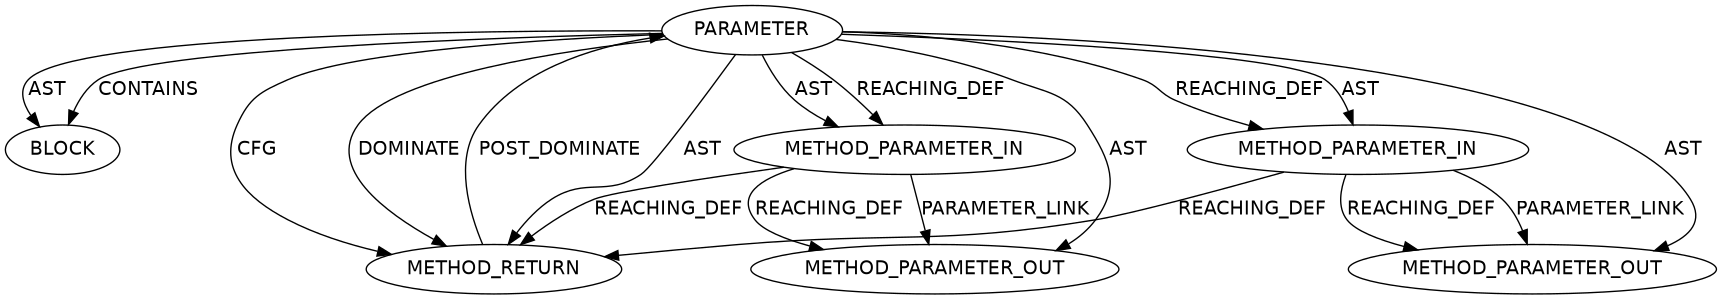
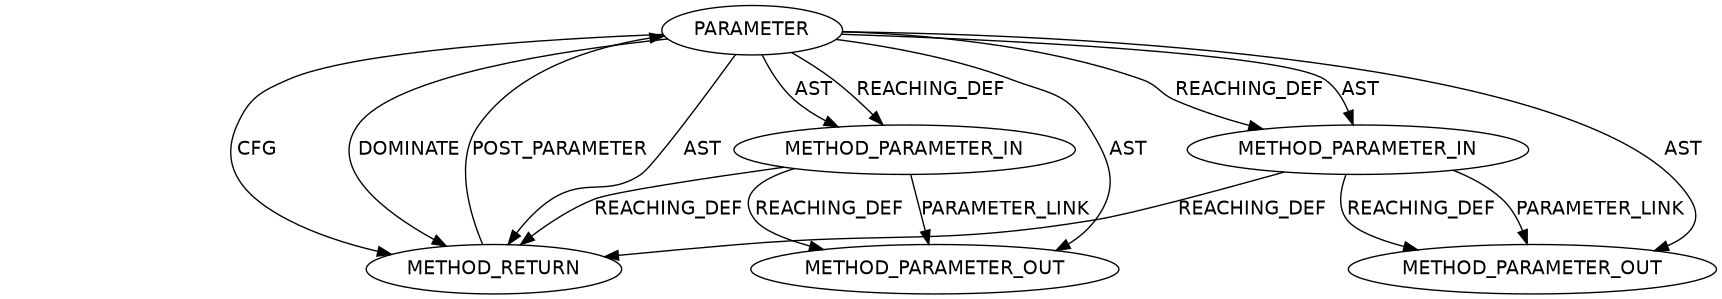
node "BLOCK": removed
edge "METHOD_RETURN" -> "PARAMETER": label "POST_DOMINATE" -> "POST_PARAMETER"
